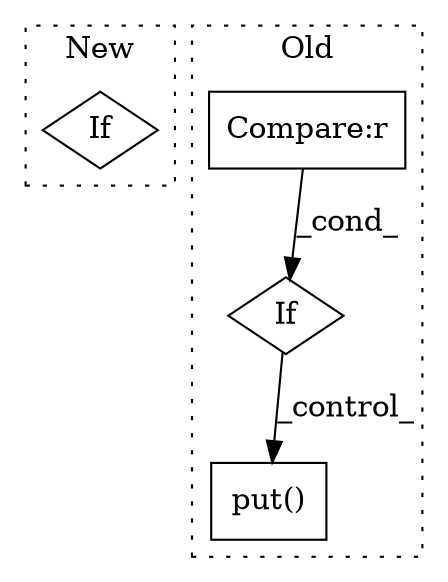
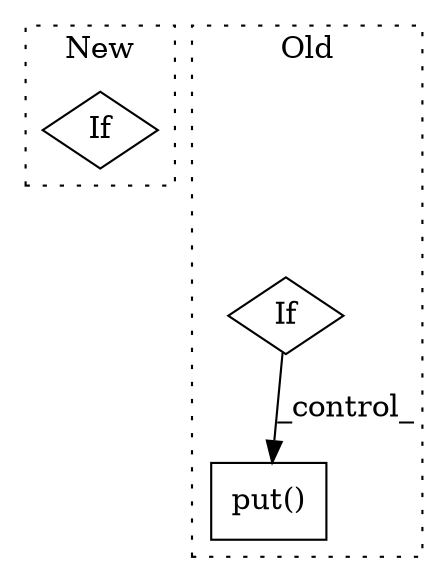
node "Compare:r": removed
